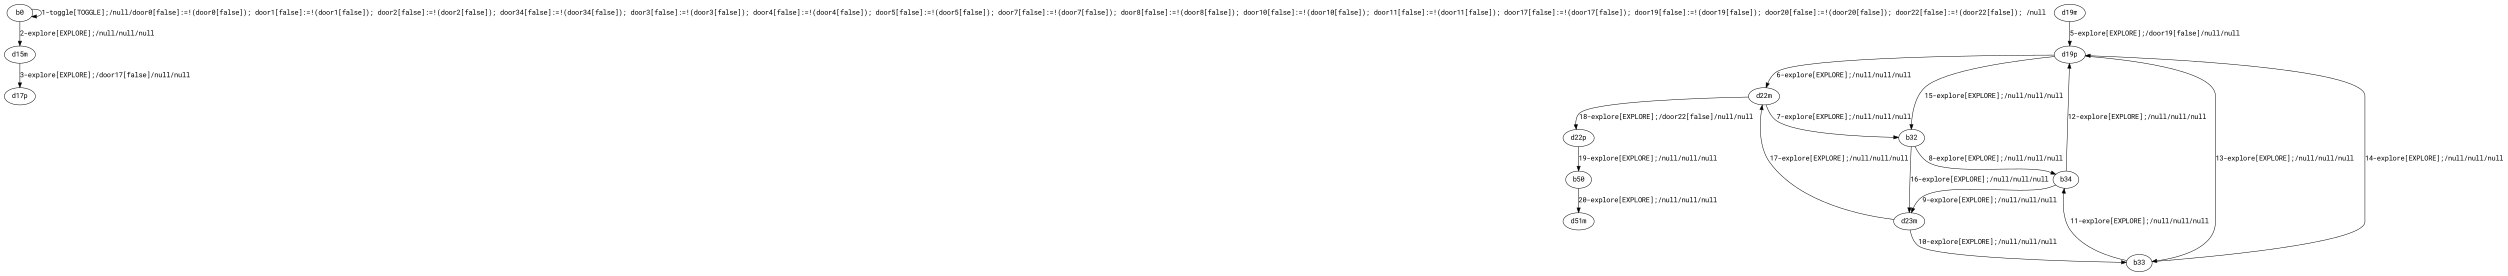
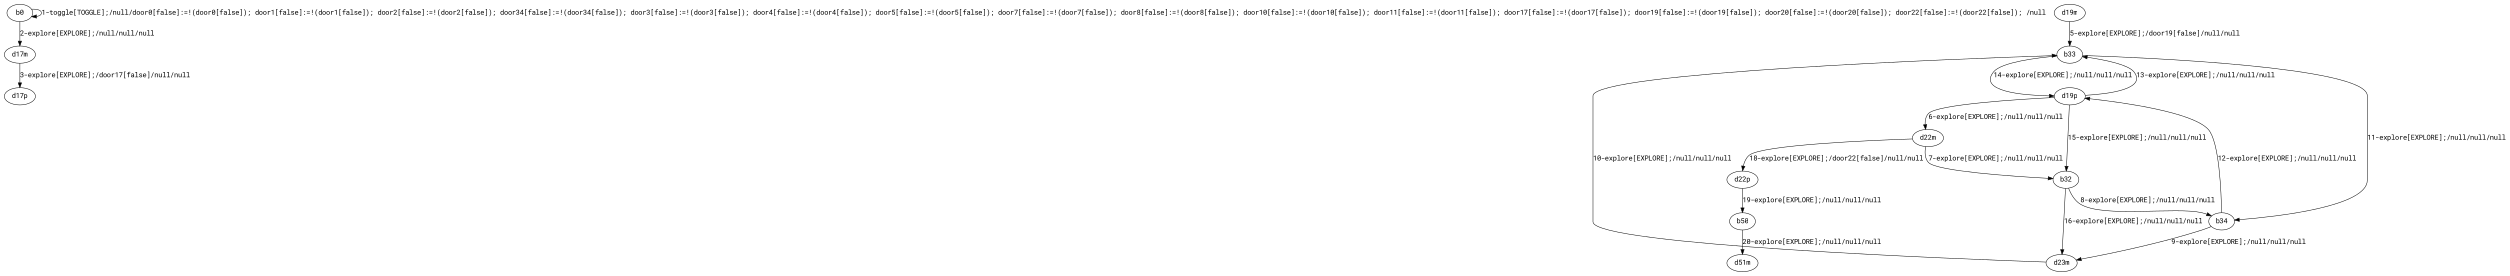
edge "d19m" -> "d19p": now "d19m" -> "b33"
node "d15m": label "d15m" -> "d17m"
edge "d23m" -> "d22m": removed, label "17-explore[EXPLORE];/null/null/null"
